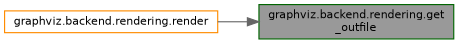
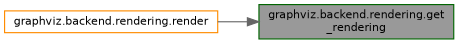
node "graphviz.backend.rendering.get _outfile": label "graphviz.backend.rendering.get _outfile" -> "graphviz.backend.rendering.get _rendering"
